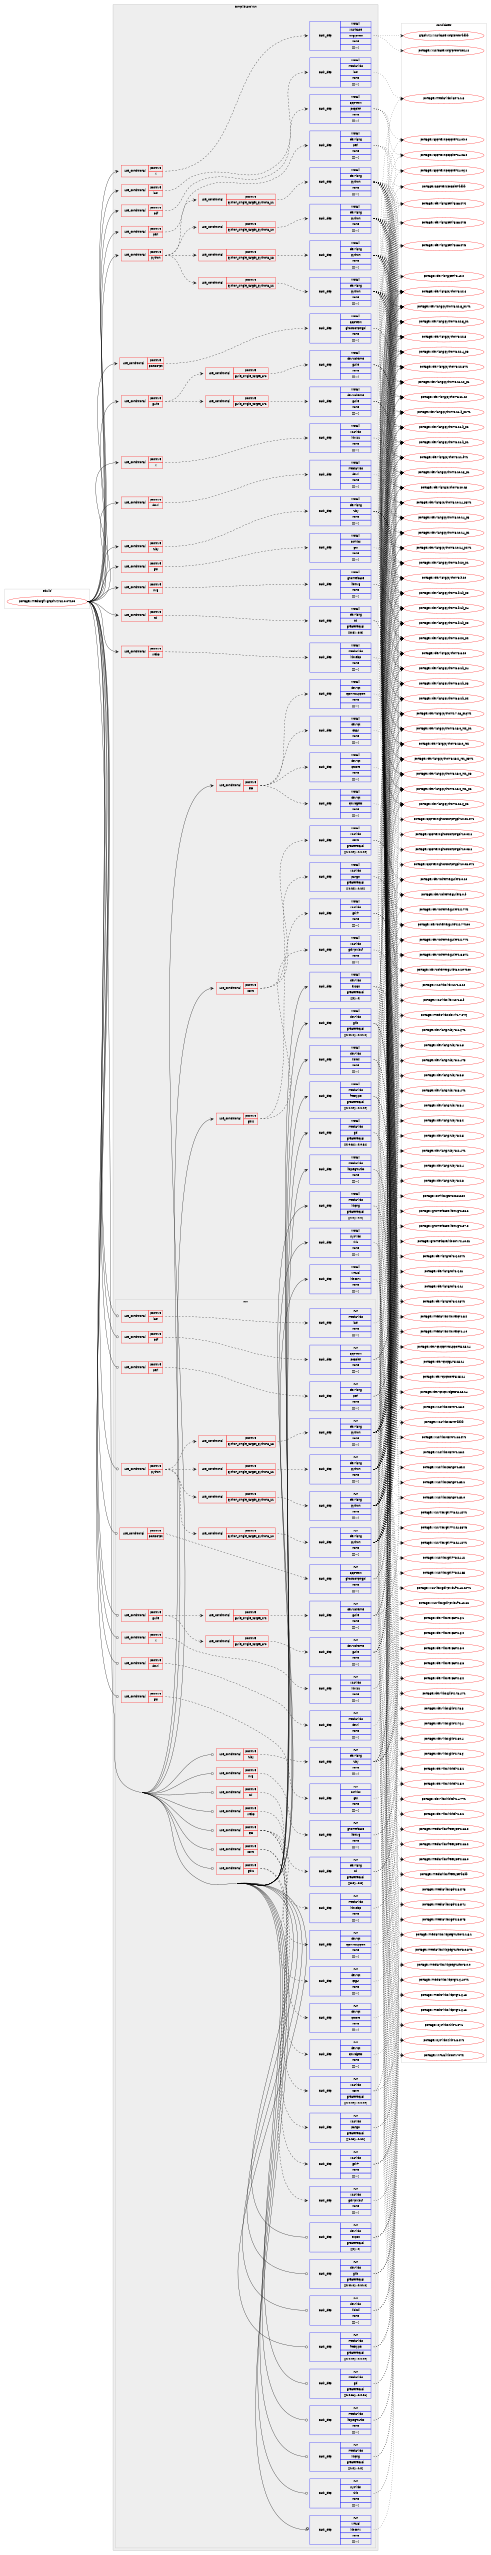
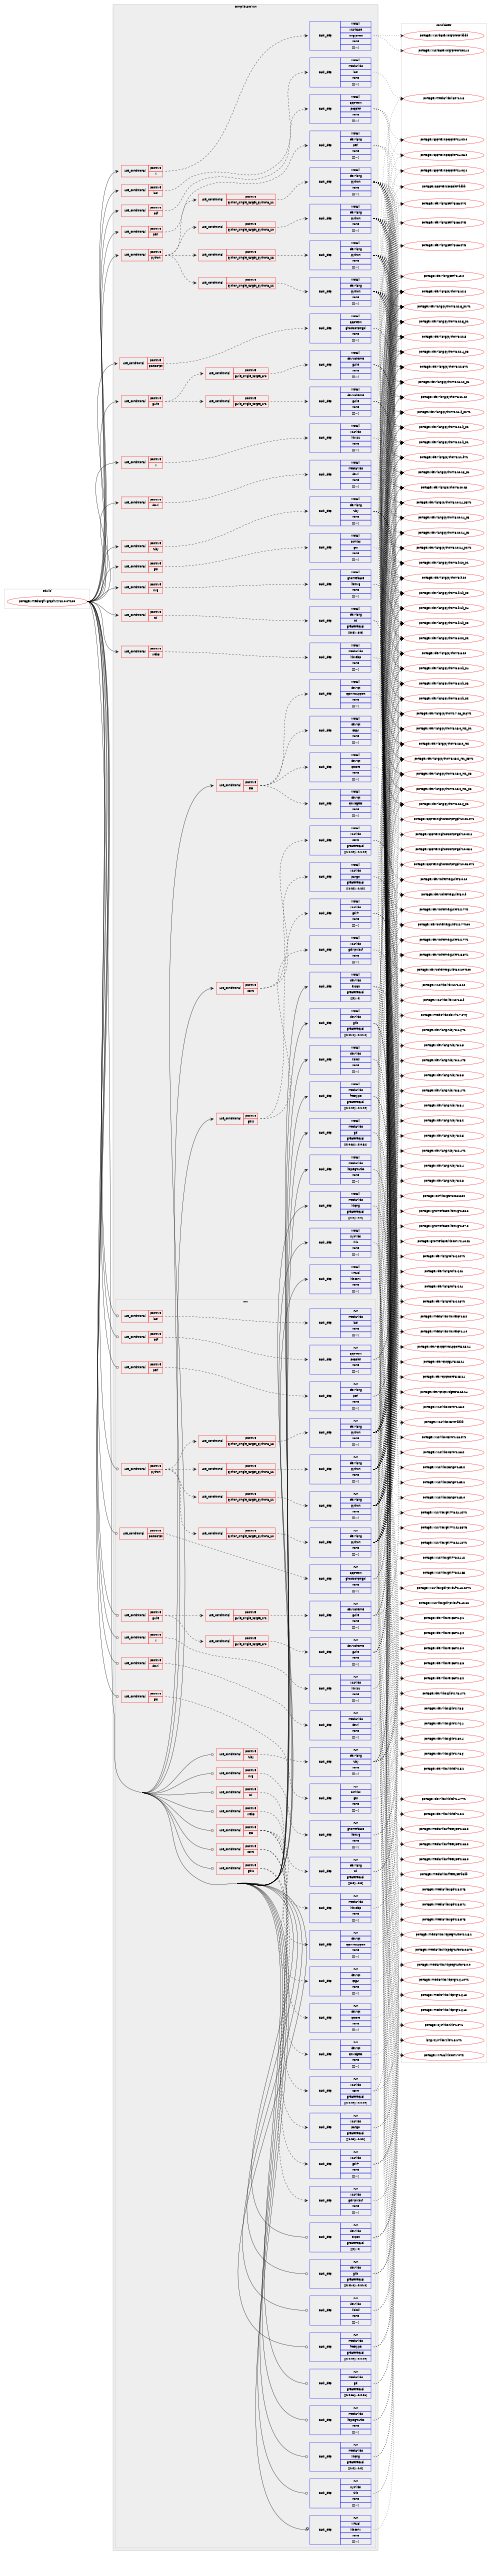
node "graphviz://x11-base/xorg-proto-9999": label "graphviz://x11-base/xorg-proto-9999" -> "portage://x11-base/xorg-proto-9999"
node "portage://dev-libs/libltdl-2.5.0": removed
node "portage://sys-libs/zlib-1.3.1-r1": label "portage://sys-libs/zlib-1.3.1-r1" -> "lang://sys-libs/zlib-1.3.1-r1"
